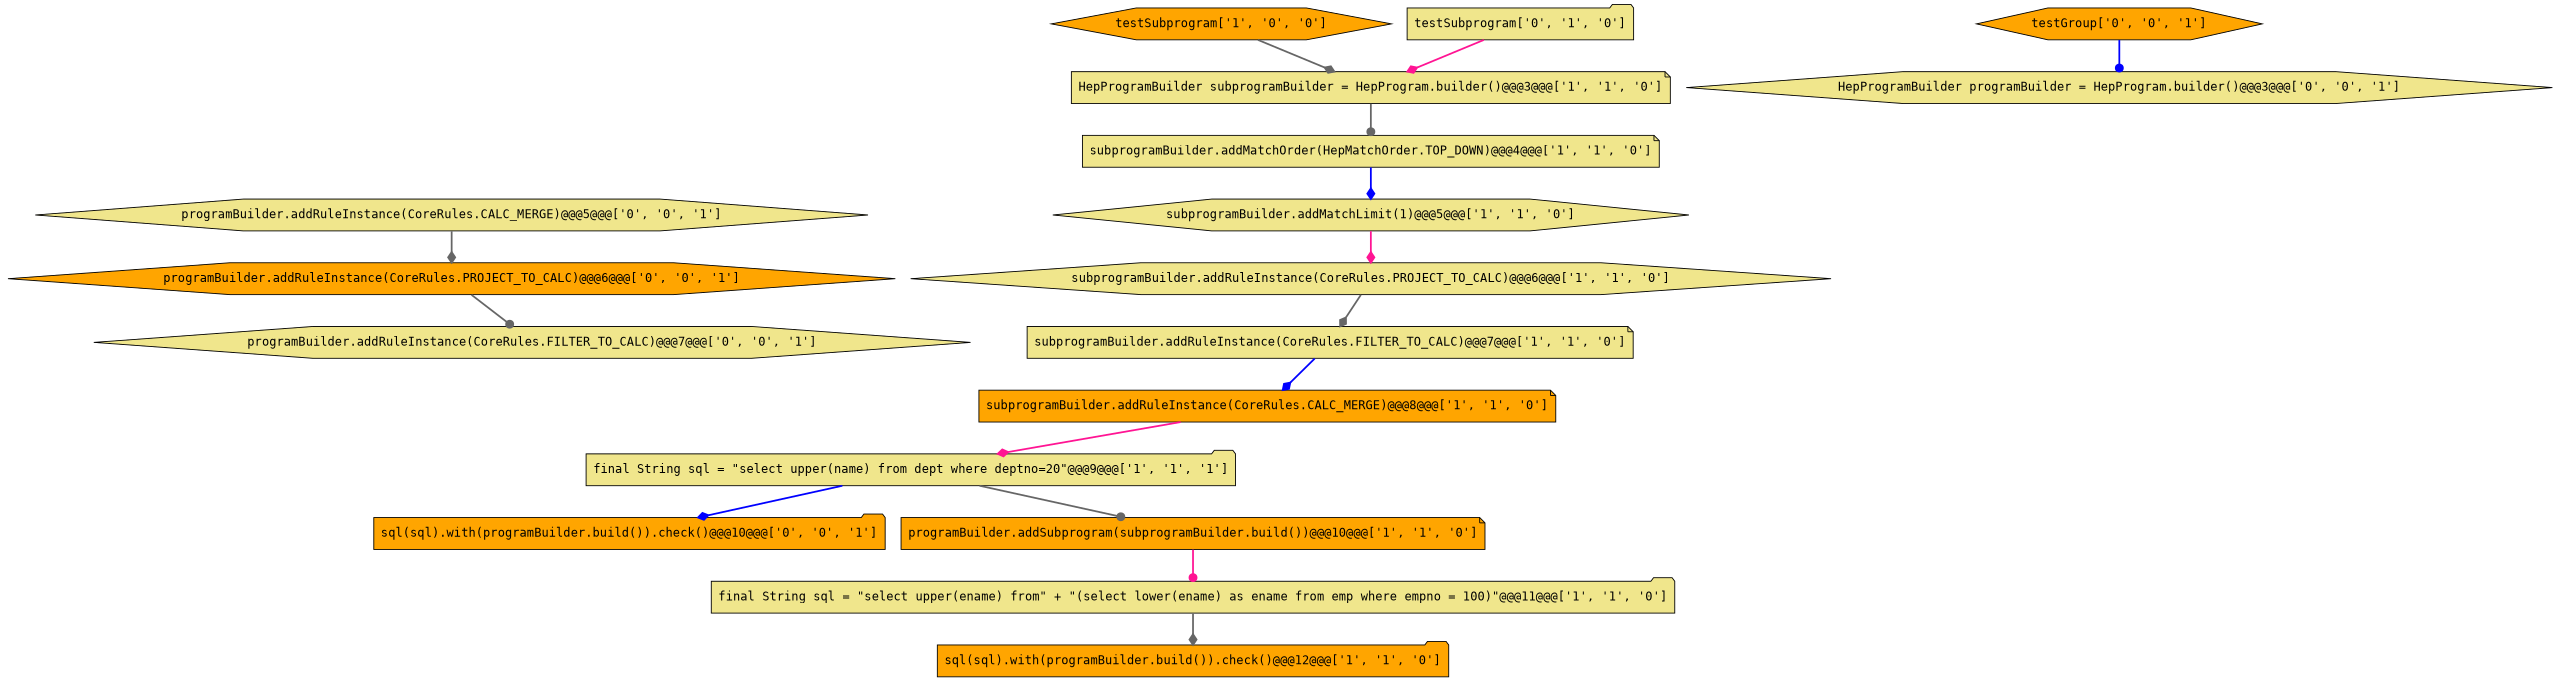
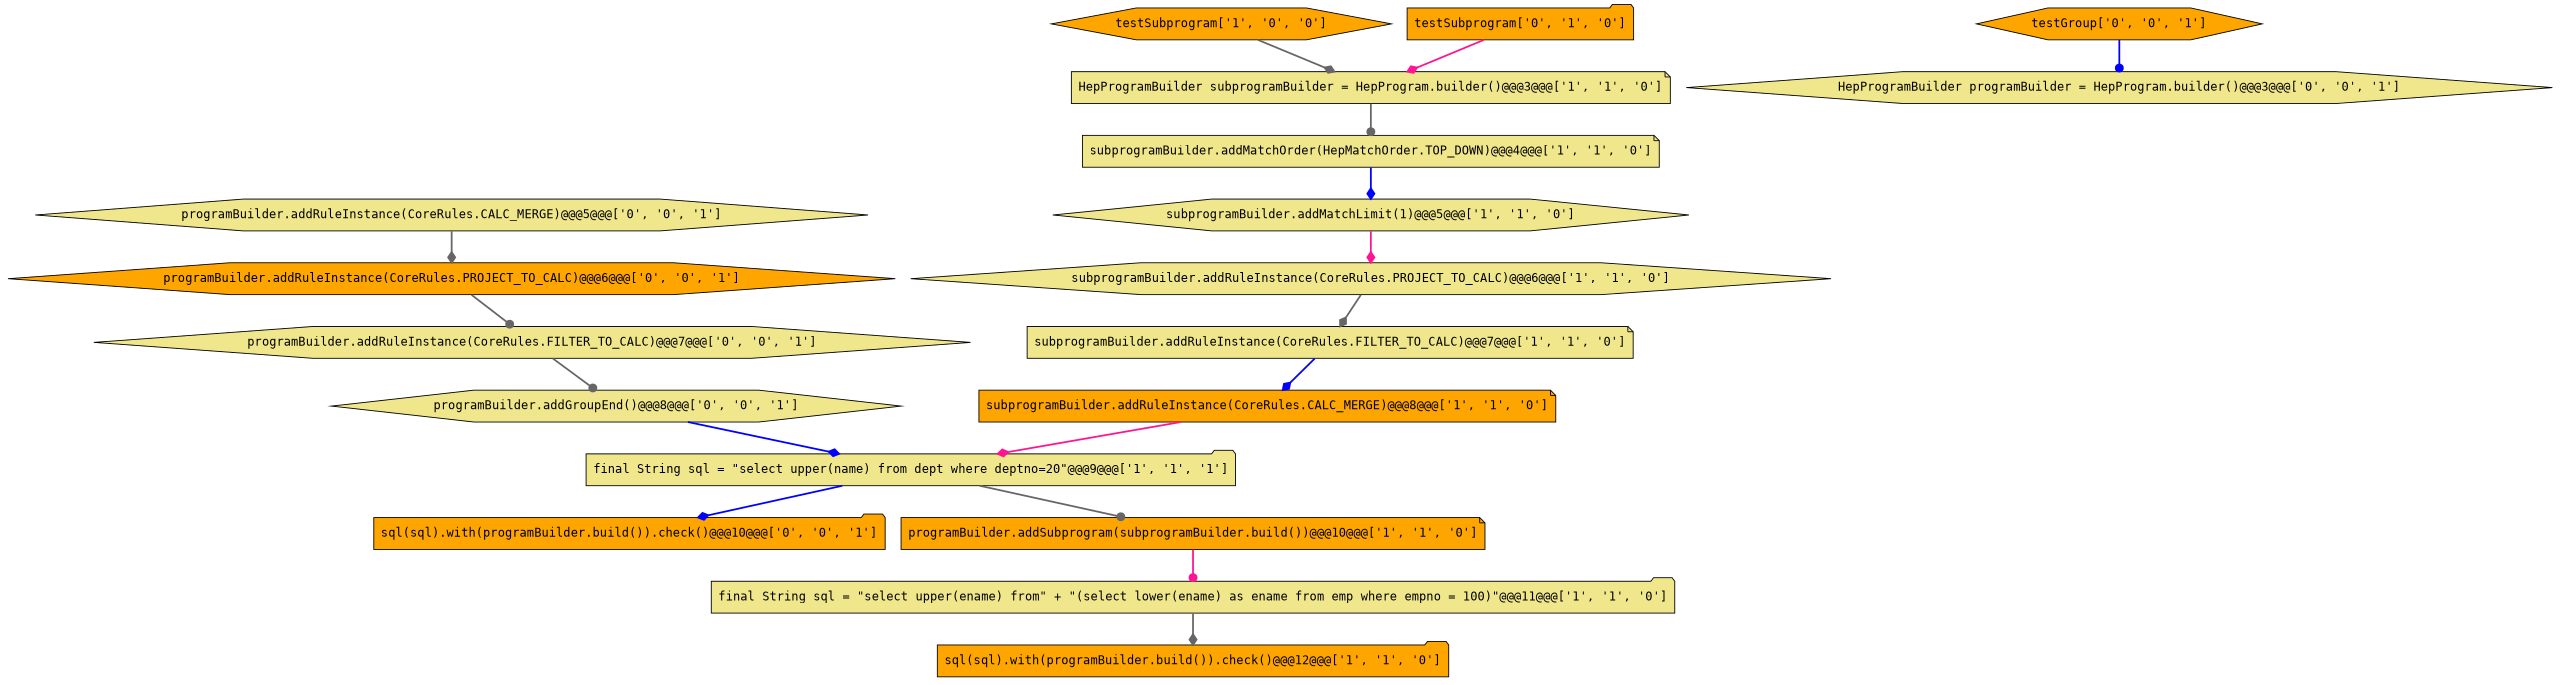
node "testSubprogram['0', '1', '0']": fillcolor khaki -> orange
node "programBuilder.addGroupEnd()@@@8@@@['0', '0', '1']": added
